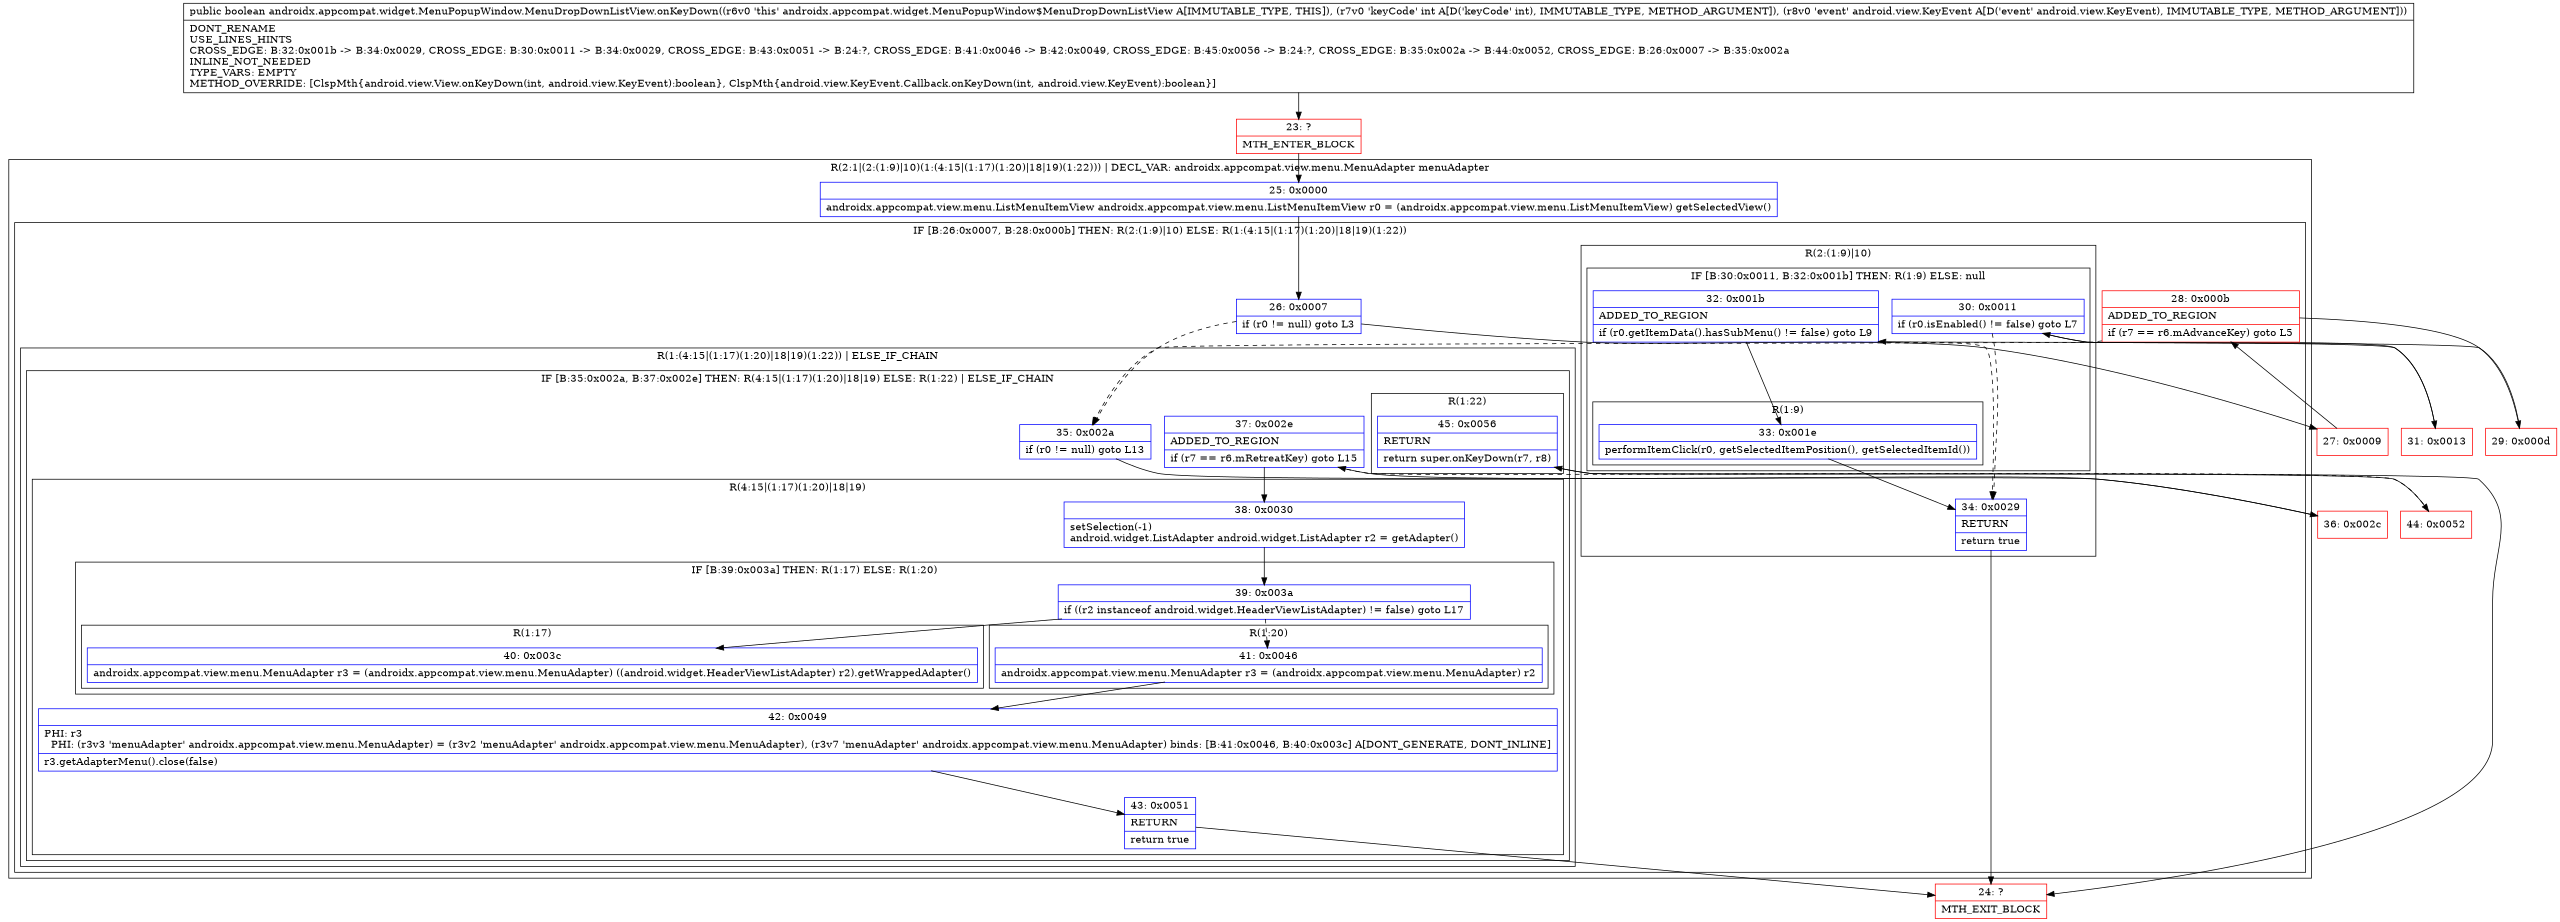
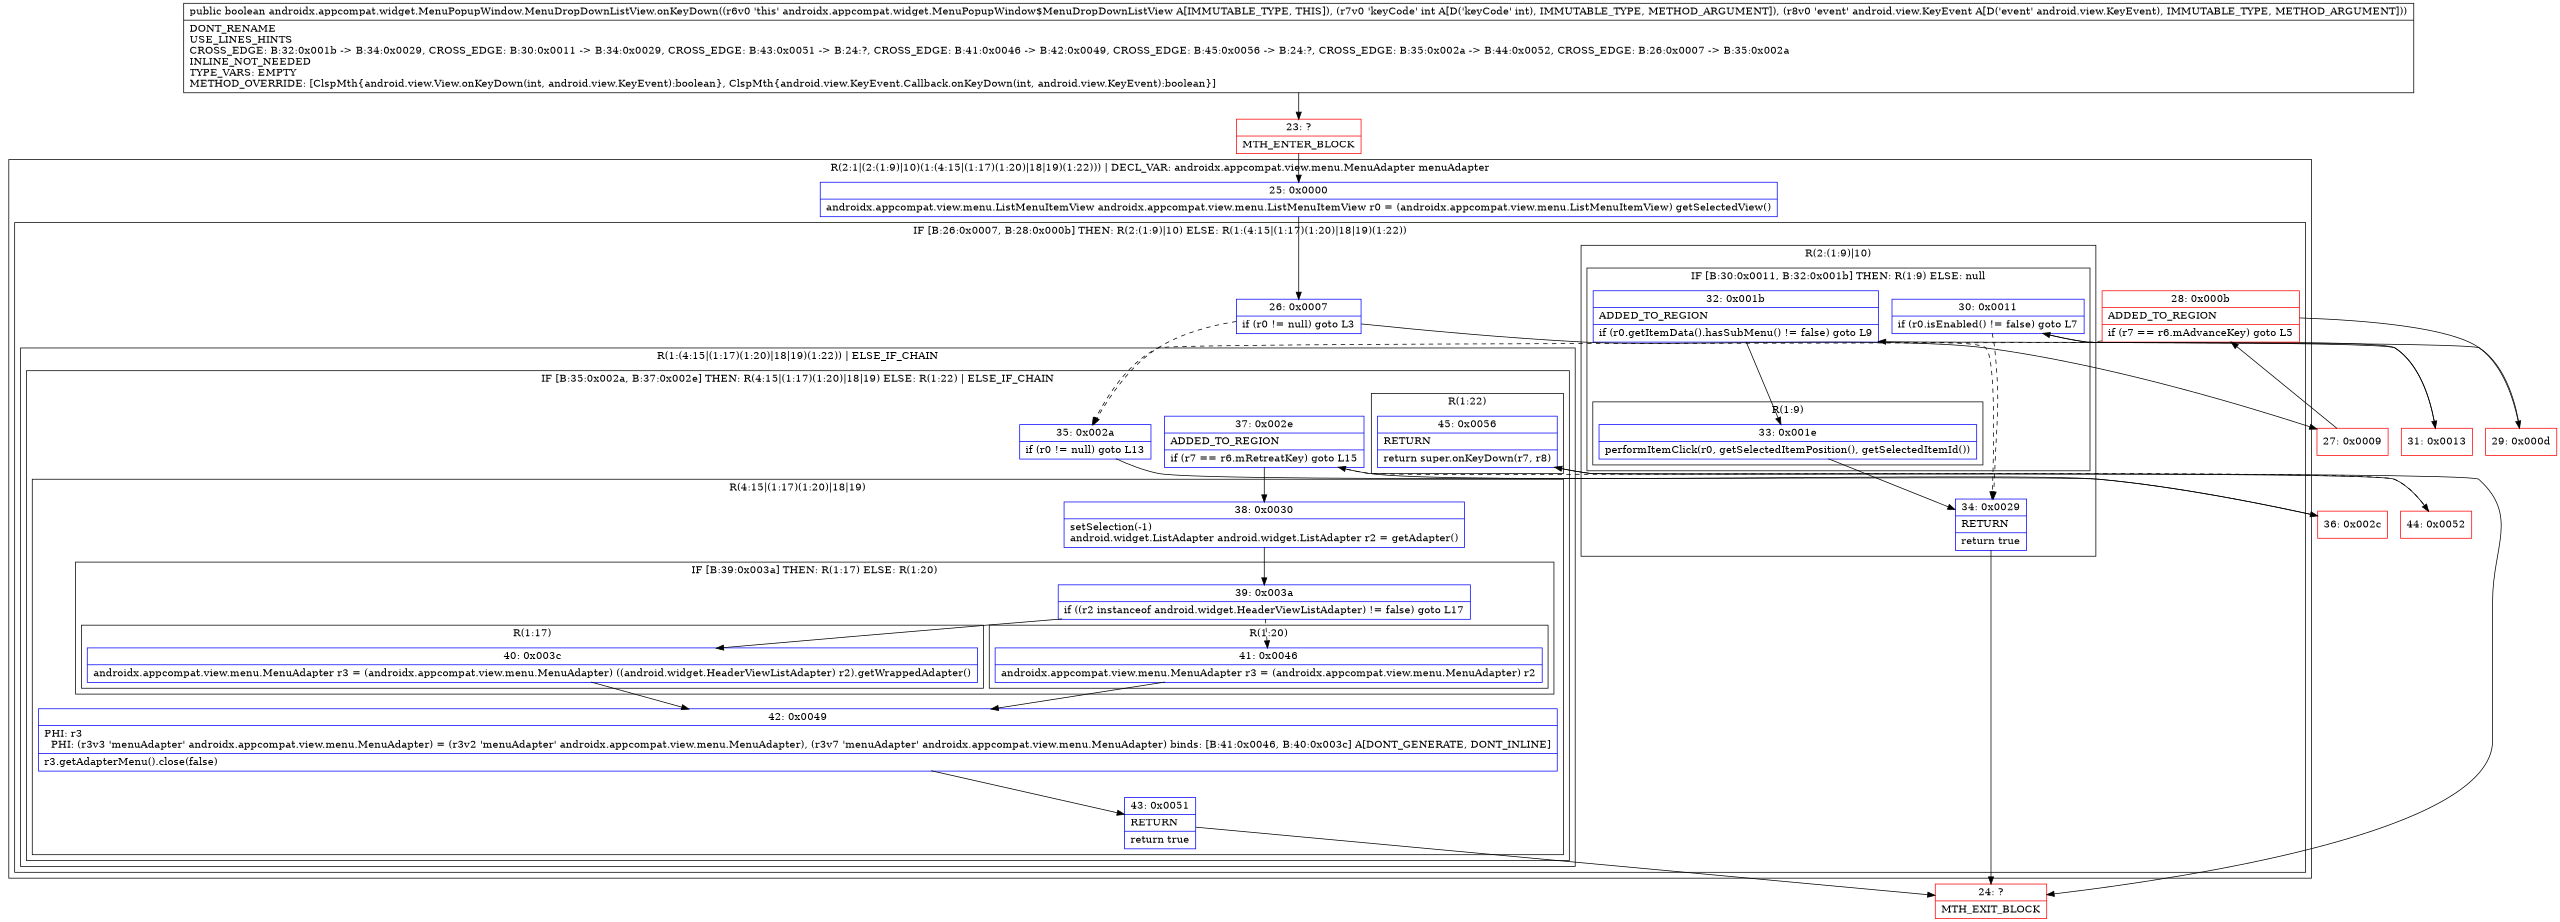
edge "40: 0x003c" -> "42: 0x0049": added
